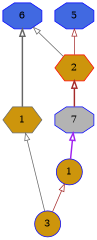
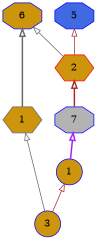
node "6": fillcolor royalblue -> darkgoldenrod3
